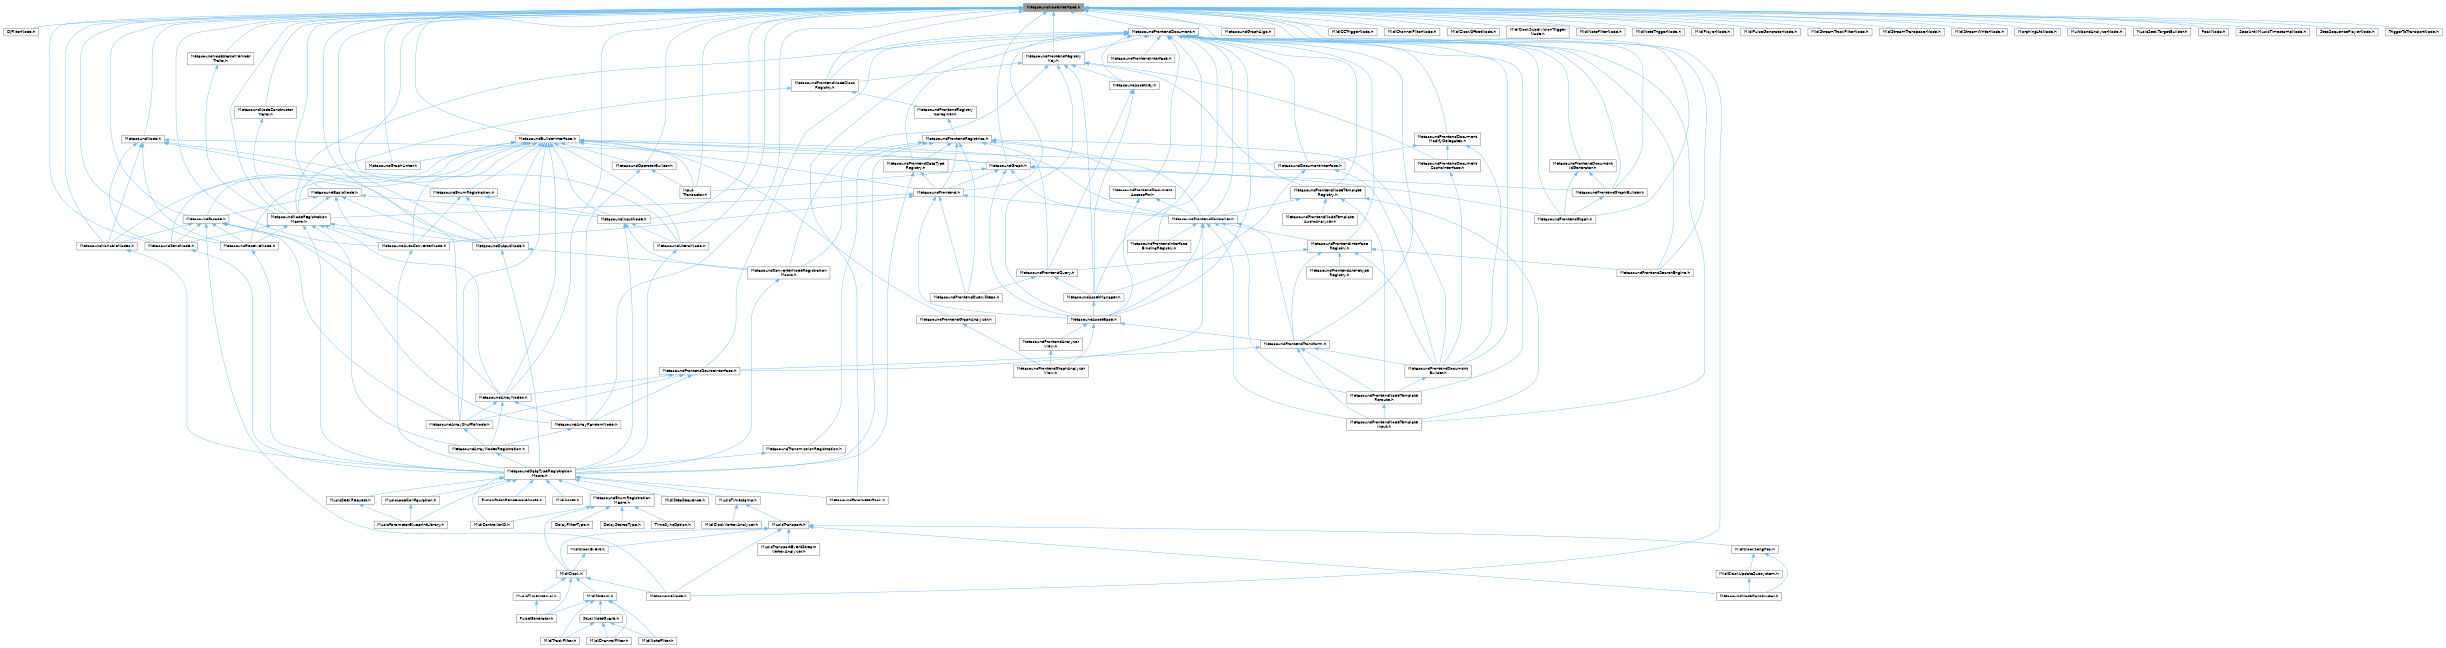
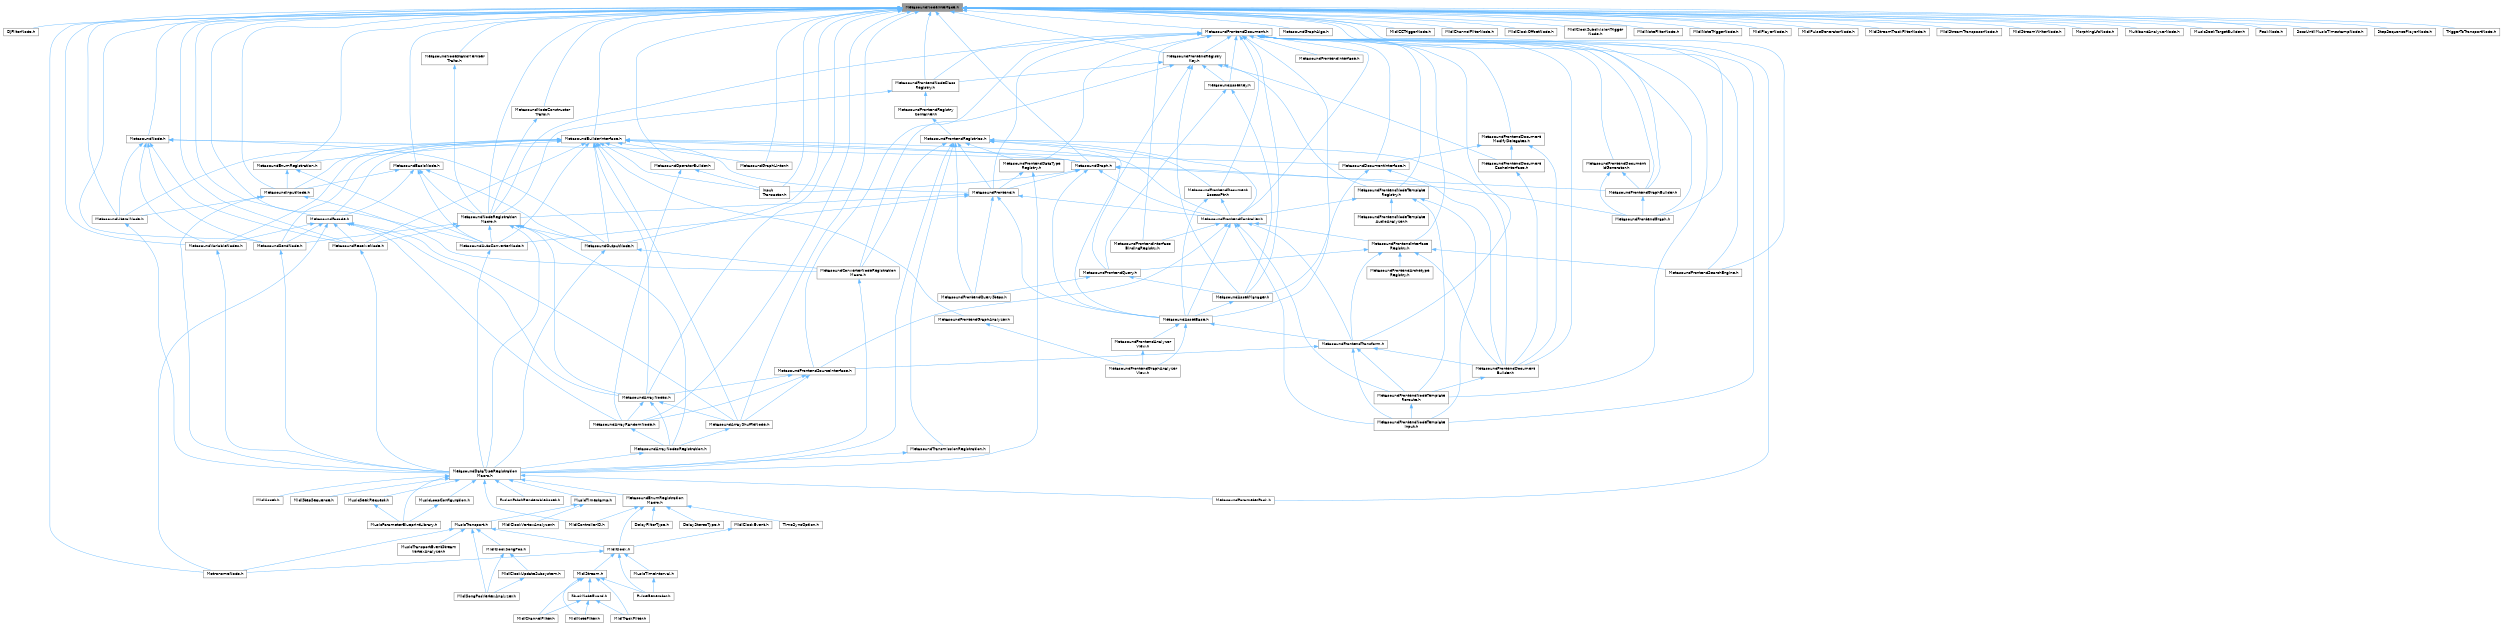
edge "MetasoundOutputNode.h" -> "MetasoundEnumRegistration.h": removed
edge "MidiClockEvent.h" -> "MusicTransport.h": removed
node "MetasoundNodeConstructor.h": label "MetasoundNodeConstructor.h" -> "MidiSongPosVertexAnalyzer.h"
